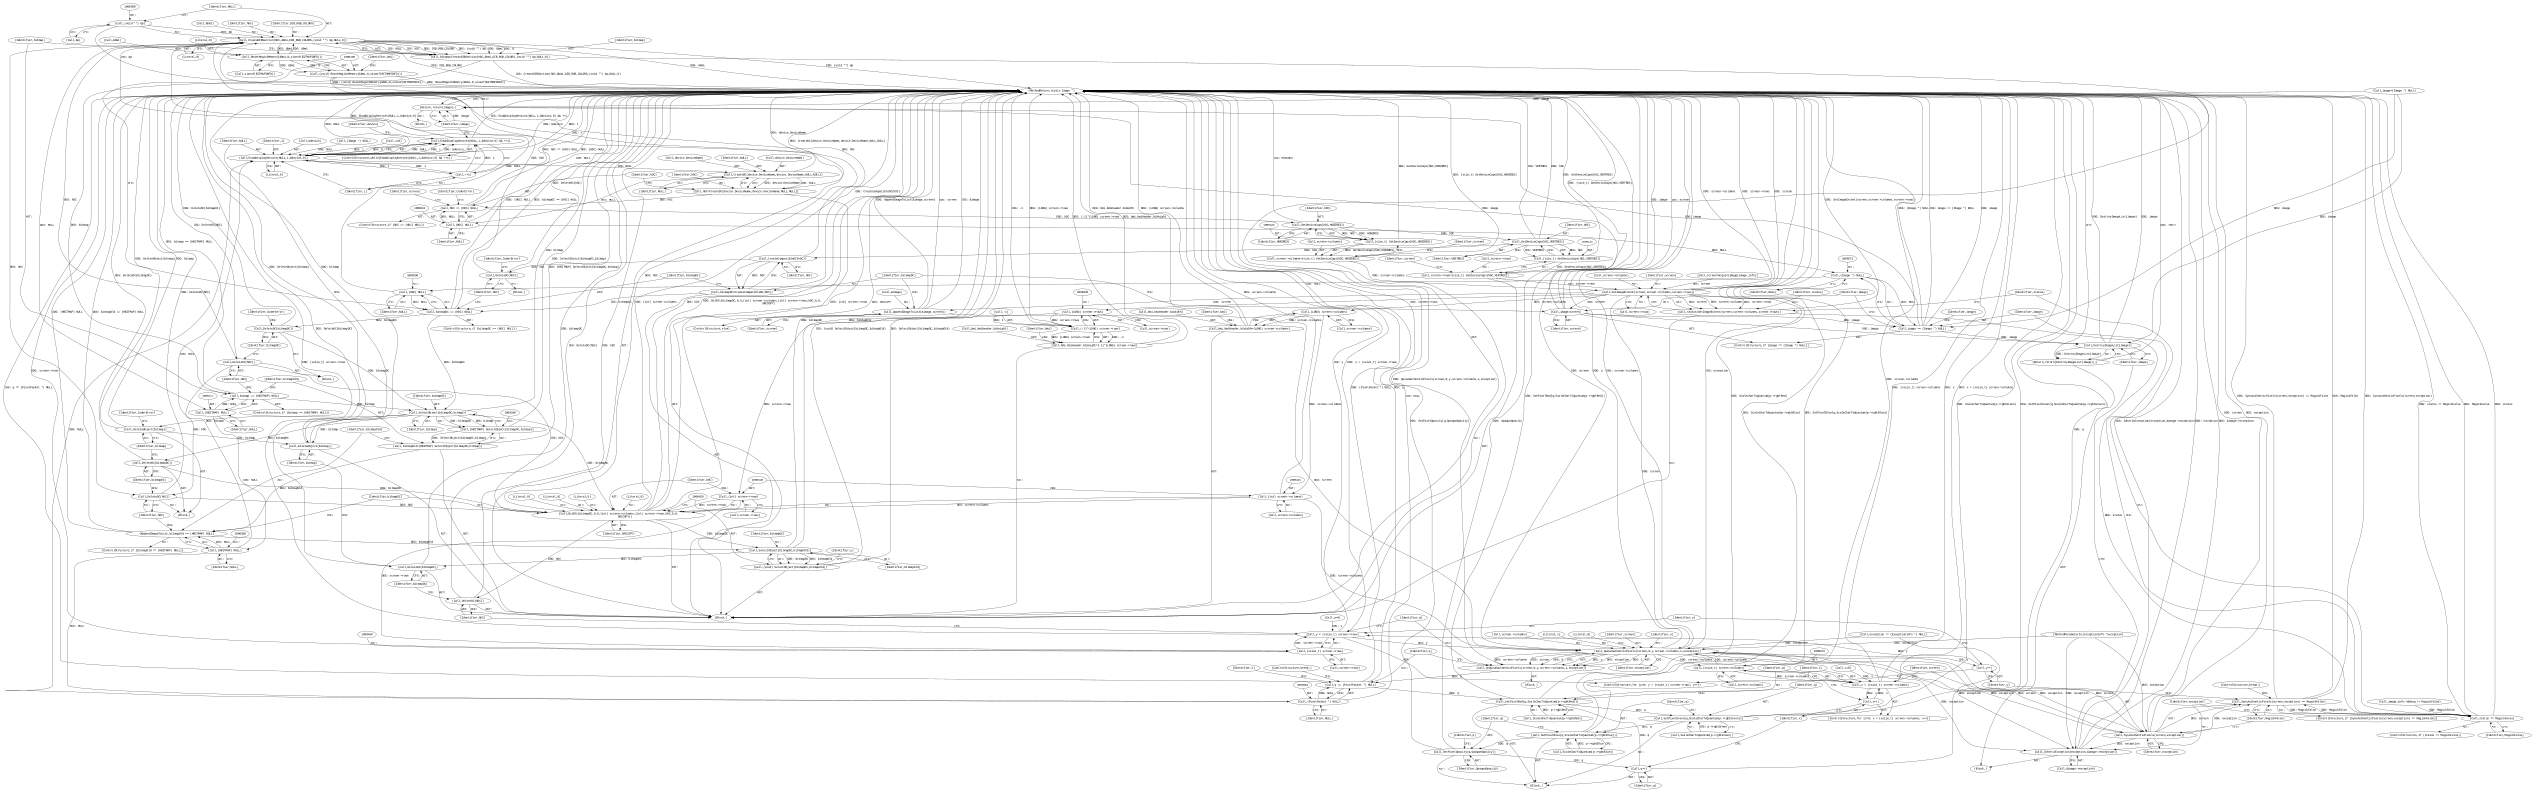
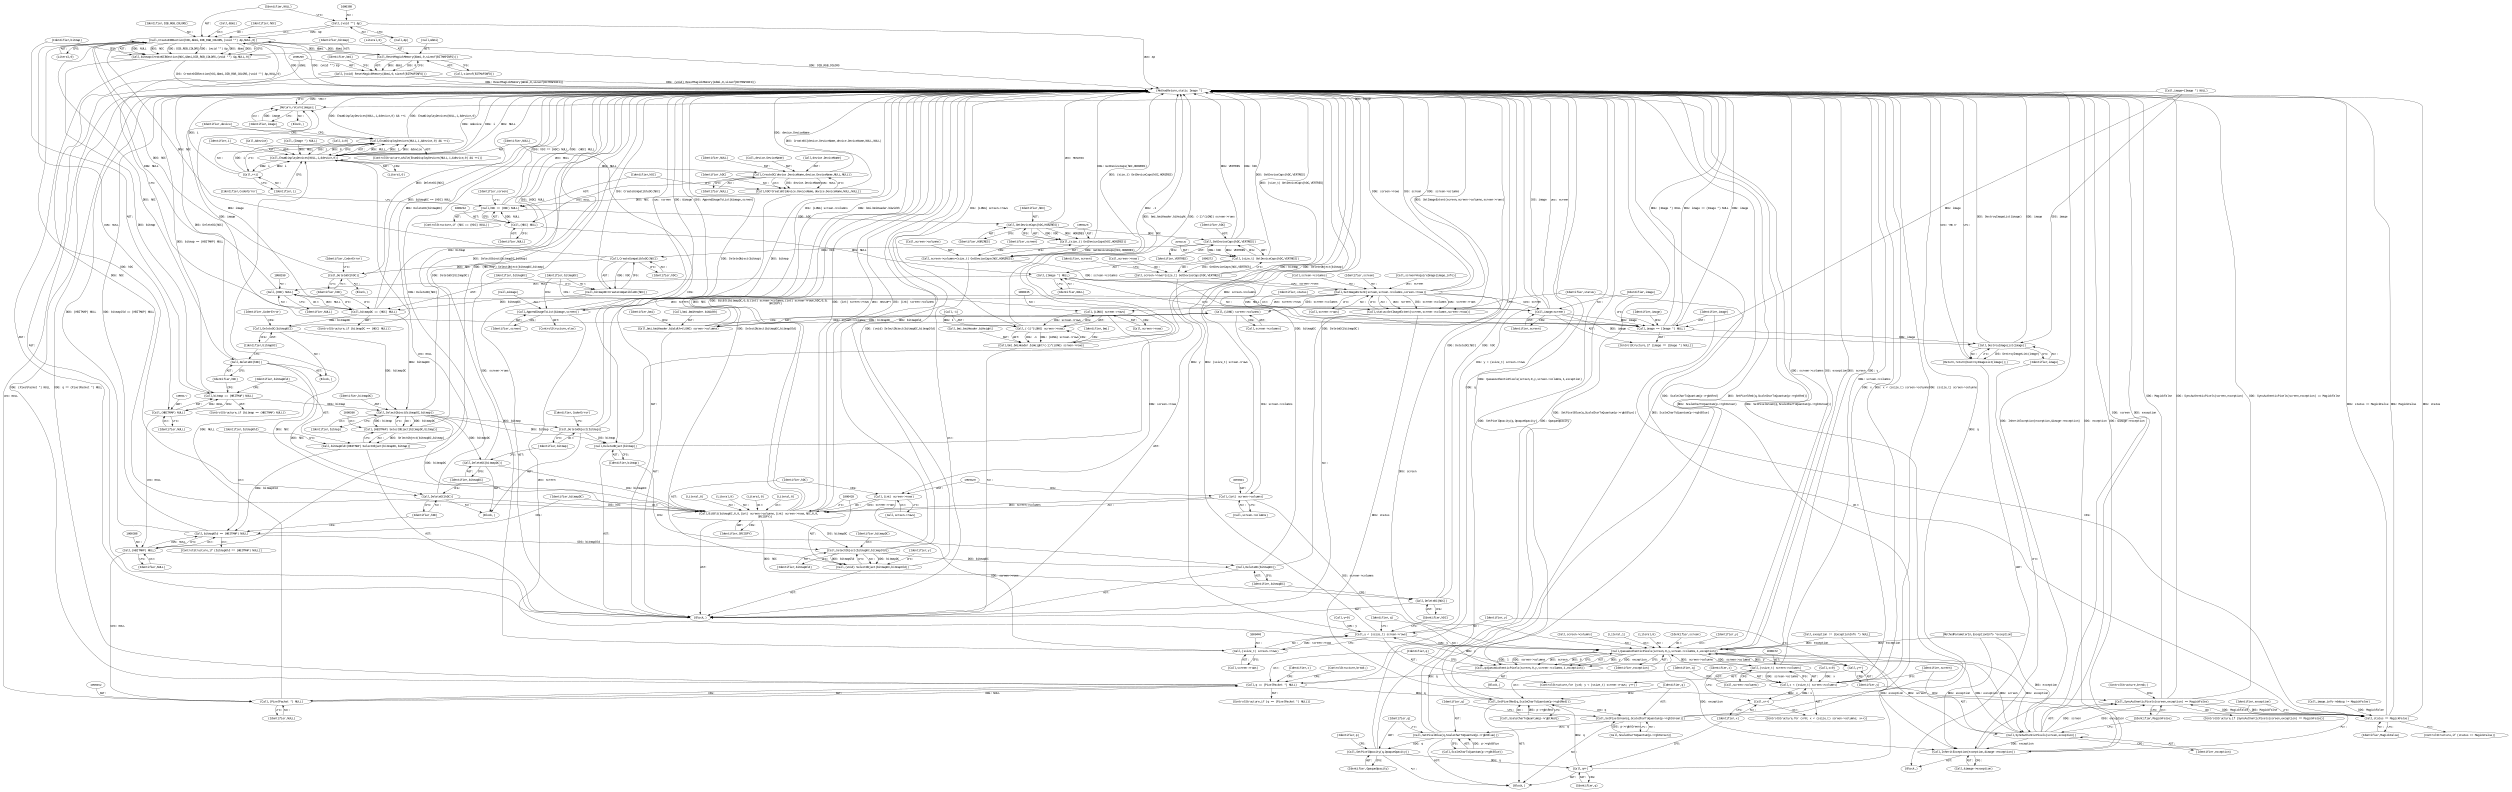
node "(AppendImageToList,bitmapOld == (HBITMAP) NULL)": label "(AppendImageToList,bitmapOld == (HBITMAP) NULL)" -> "(Call,bitmapOld == (HBITMAP) NULL)"
node "(ControlStructure,if (q == (PixelPacket *) NULL))": added
